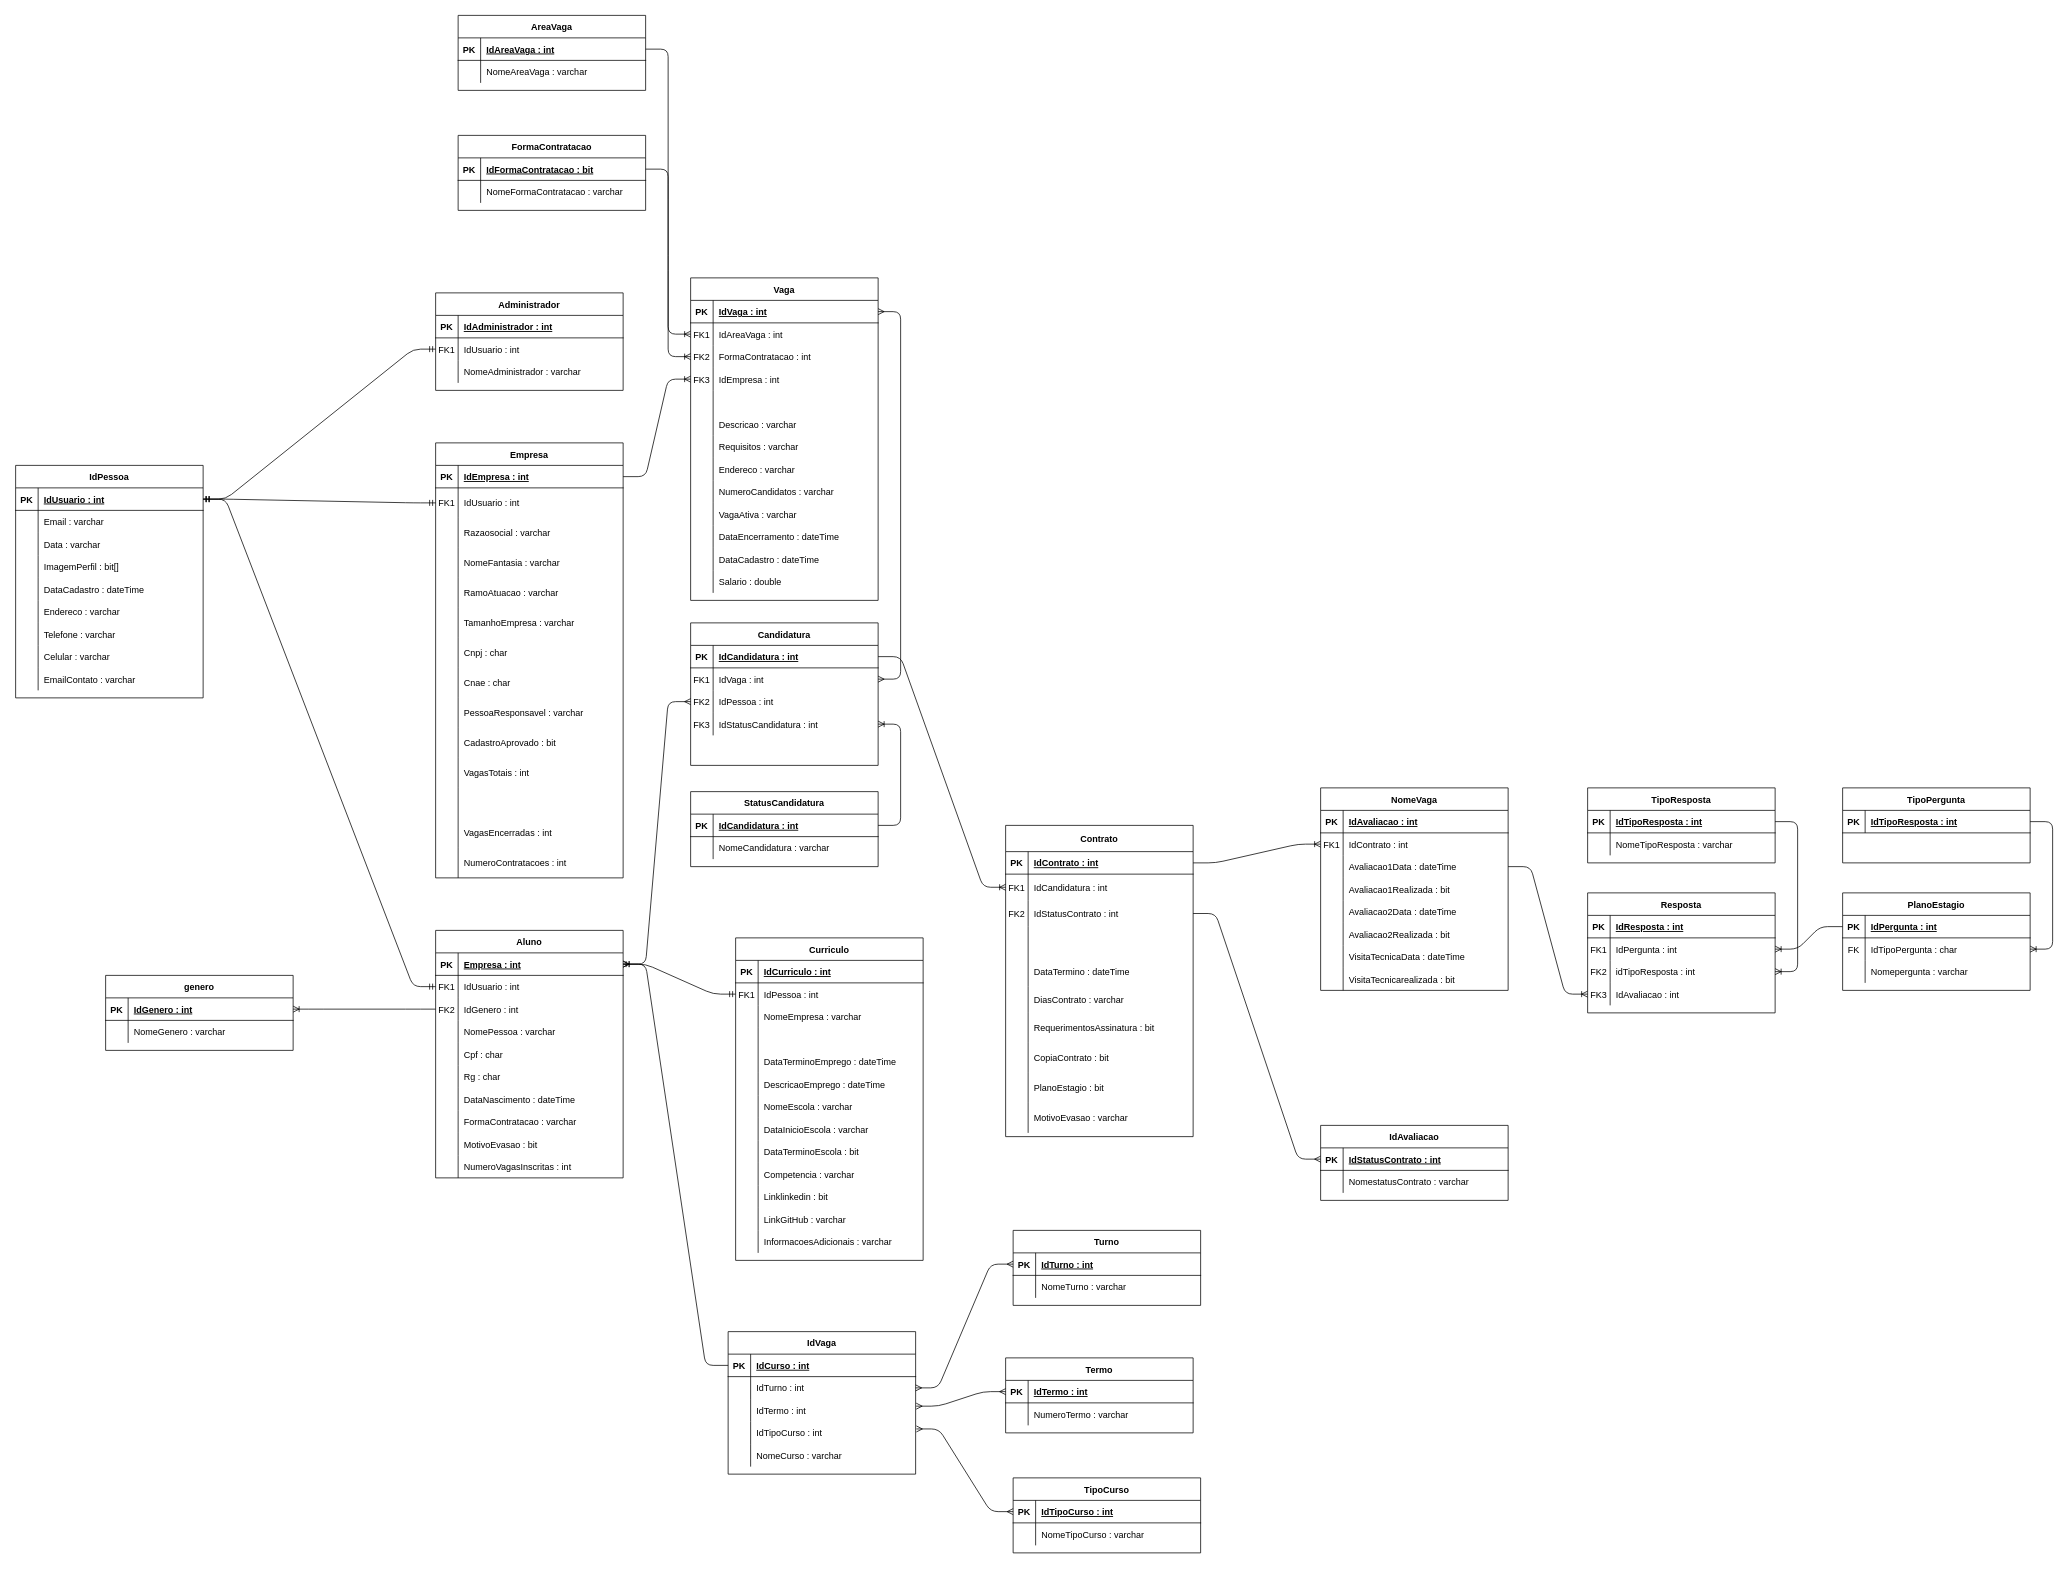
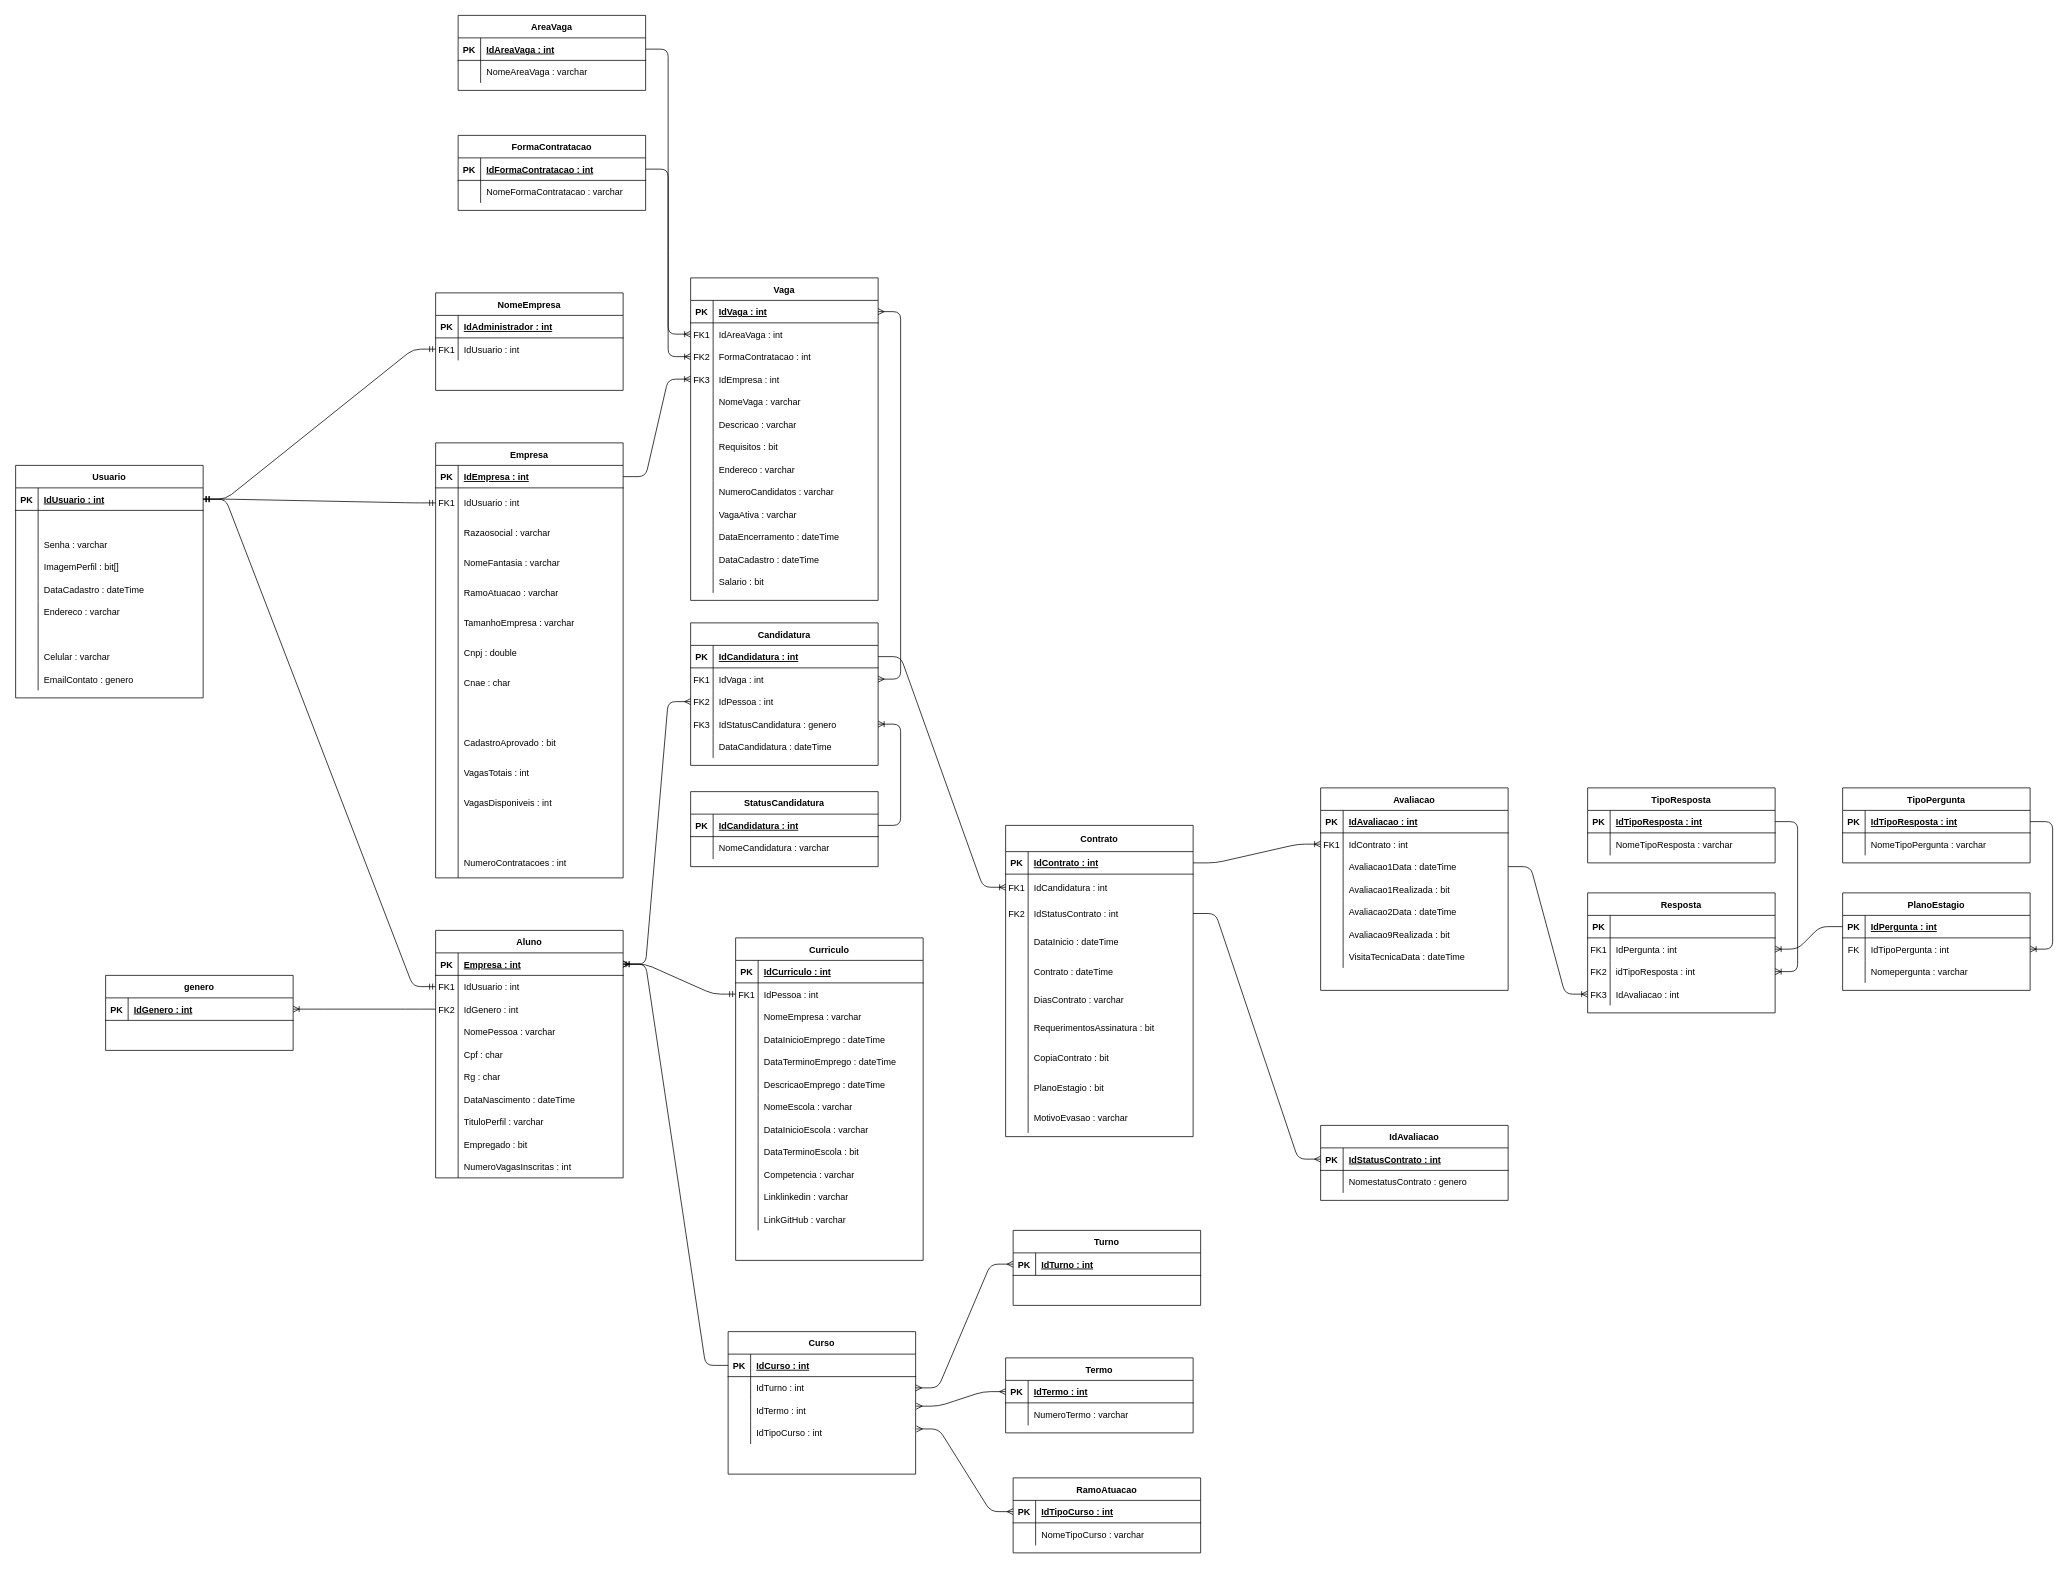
node "IdFormaContratacao : bit": label "IdFormaContratacao : bit" -> "IdFormaContratacao : int"
node "Administrador": label "Administrador" -> "NomeEmpresa"
node "NomeAdministrador : varchar": removed
node "NomeVaga : varchar": added
node "Requisitos : varchar": label "Requisitos : varchar" -> "Requisitos : bit"
node "IdPessoa": label "IdPessoa" -> "Usuario"
node "Email : varchar": removed
node "Data : varchar": label "Data : varchar" -> "Senha : varchar"
node "Salario : double": label "Salario : double" -> "Salario : bit"
node "Telefone : varchar": removed
node "Cnpj : char": label "Cnpj : char" -> "Cnpj : double"
node "EmailContato : varchar": label "EmailContato : varchar" -> "EmailContato : genero"
node "PessoaResponsavel : varchar": removed
node "IdStatusCandidatura : int": label "IdStatusCandidatura : int" -> "IdStatusCandidatura : genero"
node "DataCandidatura : dateTime": added
node "NomeVaga": label "NomeVaga" -> "Avaliacao"
node "VagasDisponiveis : int": added
node "VagasEncerradas : int": removed
node "NomeTipoPergunta : varchar": added
node "IdResposta : int": removed
node "Avaliacao2Realizada : bit": label "Avaliacao2Realizada : bit" -> "Avaliacao9Realizada : bit"
node "DataInicio : dateTime": added
node "IdTipoPergunta : char": label "IdTipoPergunta : char" -> "IdTipoPergunta : int"
node "DataTermino : dateTime": label "DataTermino : dateTime" -> "Contrato : dateTime"
node "VisitaTecnicarealizada : bit": removed
node "NomeGenero : varchar": removed
node "DataInicioEmprego : dateTime": added
node "FormaContratacao : varchar": label "FormaContratacao : varchar" -> "TituloPerfil : varchar"
node "MotivoEvasao : bit": label "MotivoEvasao : bit" -> "Empregado : bit"
node "NomestatusContrato : varchar": label "NomestatusContrato : varchar" -> "NomestatusContrato : genero"
node "Linklinkedin : bit": label "Linklinkedin : bit" -> "Linklinkedin : varchar"
node "InformacoesAdicionais : varchar": removed
node "NomeTurno : varchar": removed
node "IdVaga": label "IdVaga" -> "Curso"
node "NomeCurso : varchar": removed
node "TipoCurso": label "TipoCurso" -> "RamoAtuacao"
